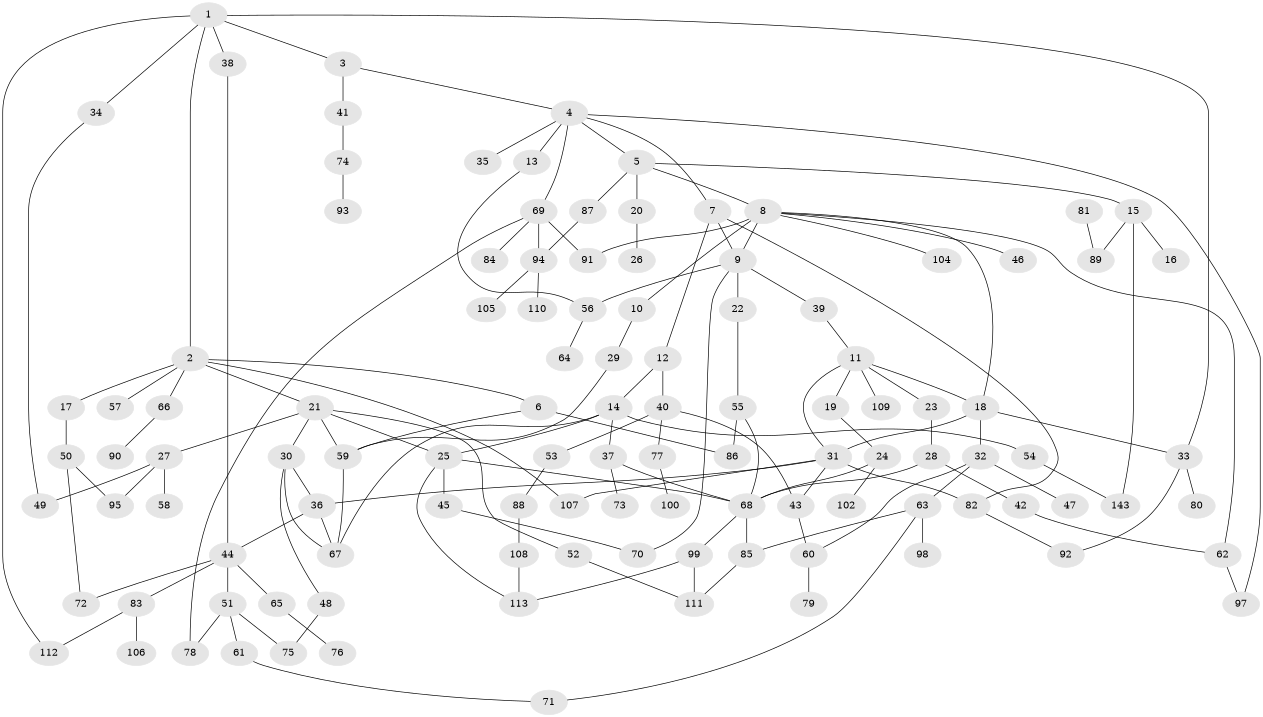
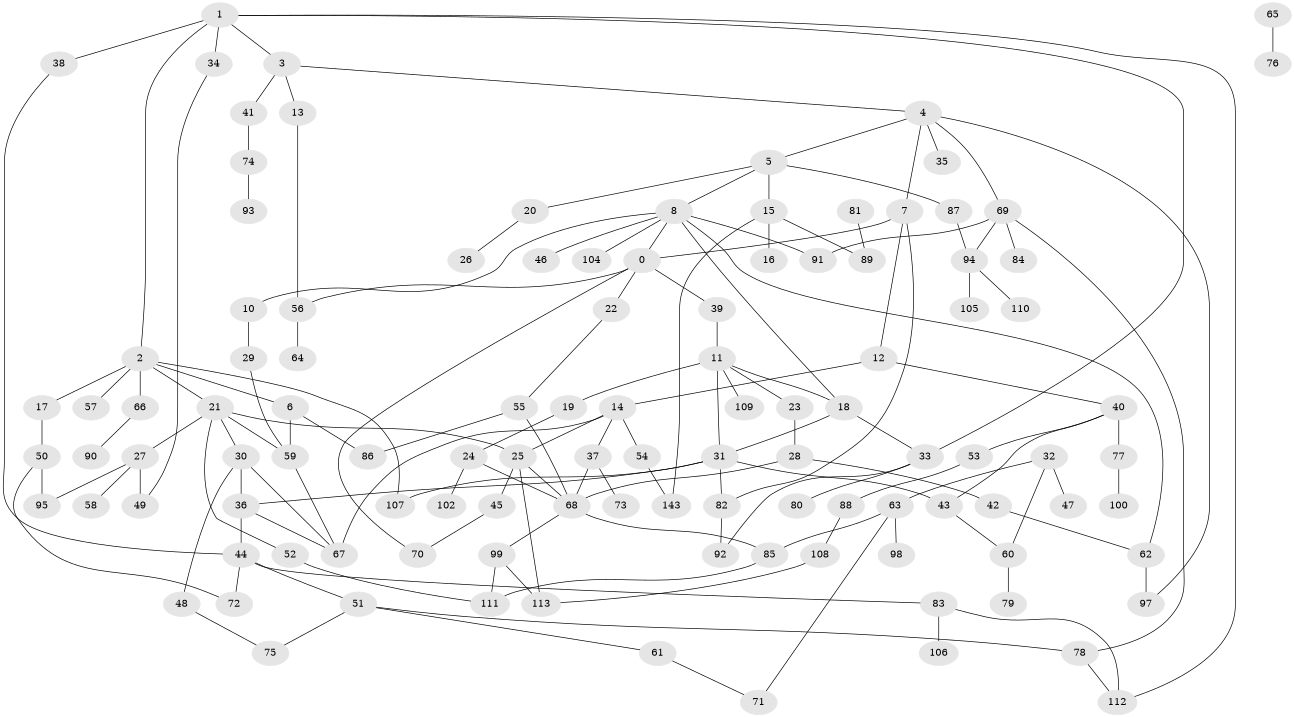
edge "4" -- "13": now "3" -- "13"
node "9": label "9" -> "0"
edge "18" -- "32": removed
edge "44" -- "65": removed
edge "78" -- "112": added
